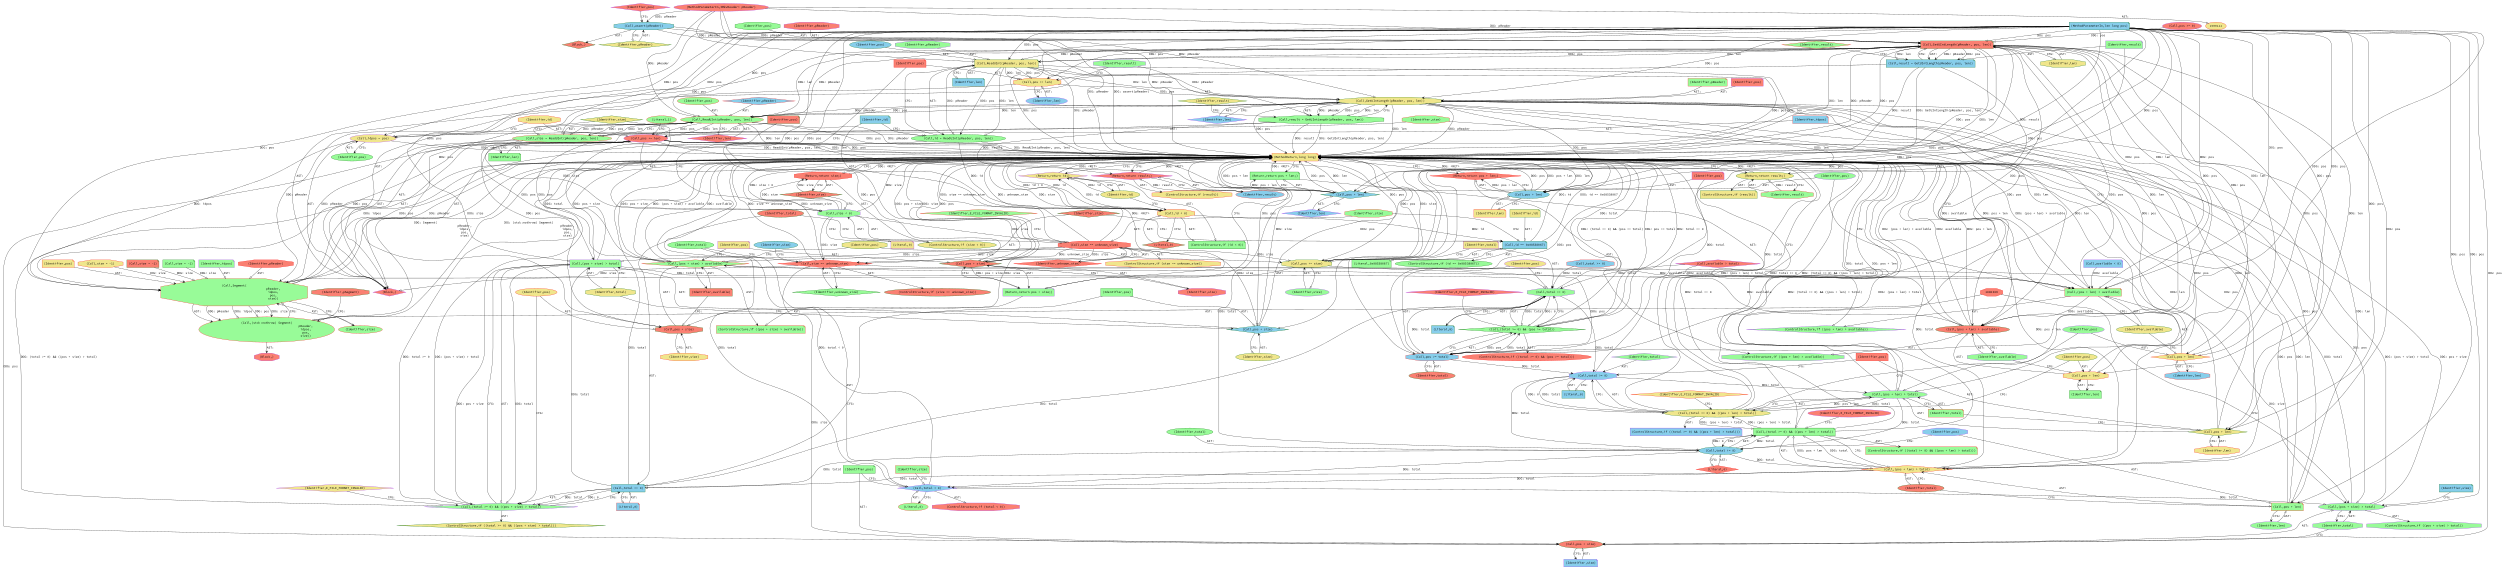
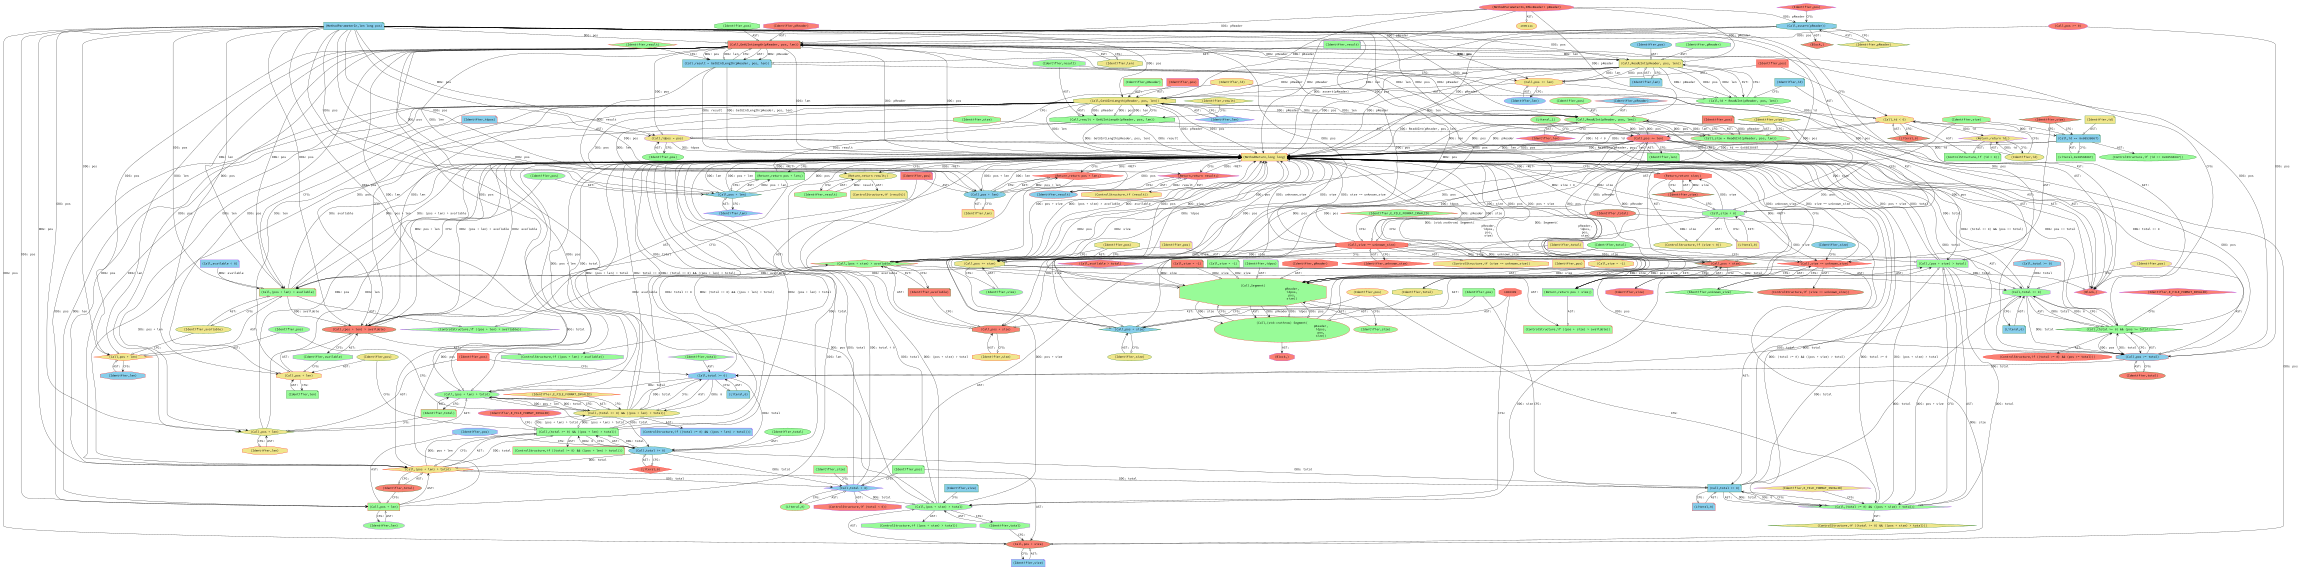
edge "(MethodReturn,long long)" -> "(Return,return id;)": removed, label "CFG:"
node "(Identifier,pSegment)": removed
